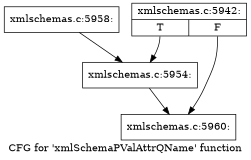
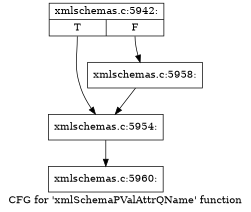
edge "xmlschemas.c:5942:" -> "xmlschemas.c:5960:": now "xmlschemas.c:5942:" -> "xmlschemas.c:5958:"
